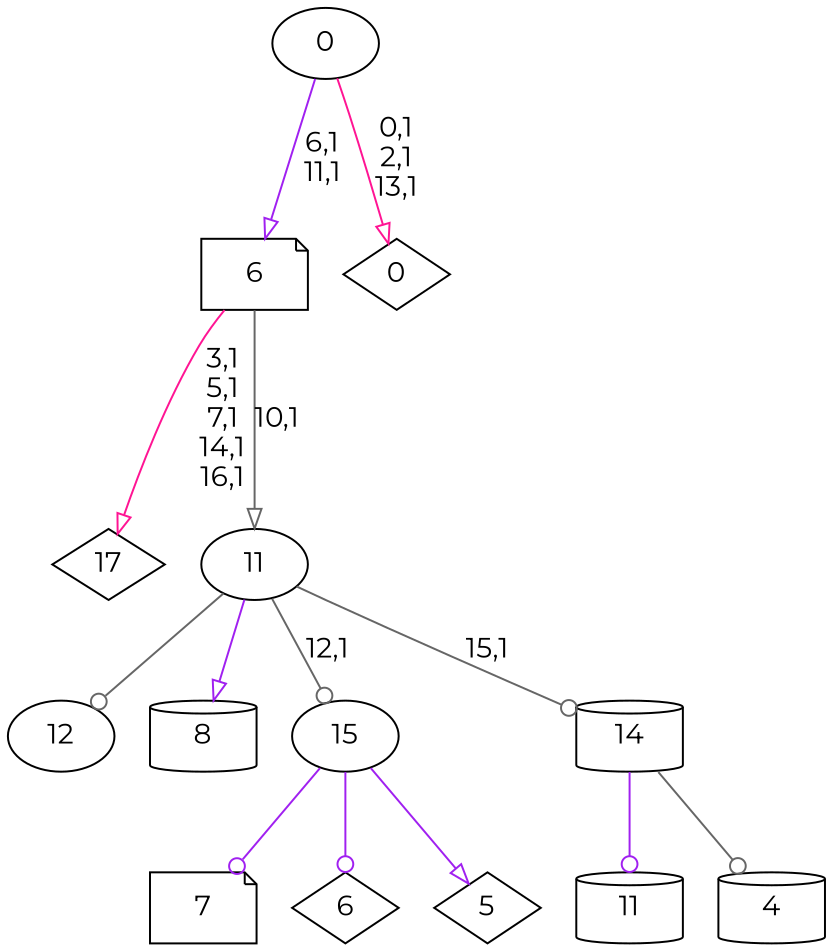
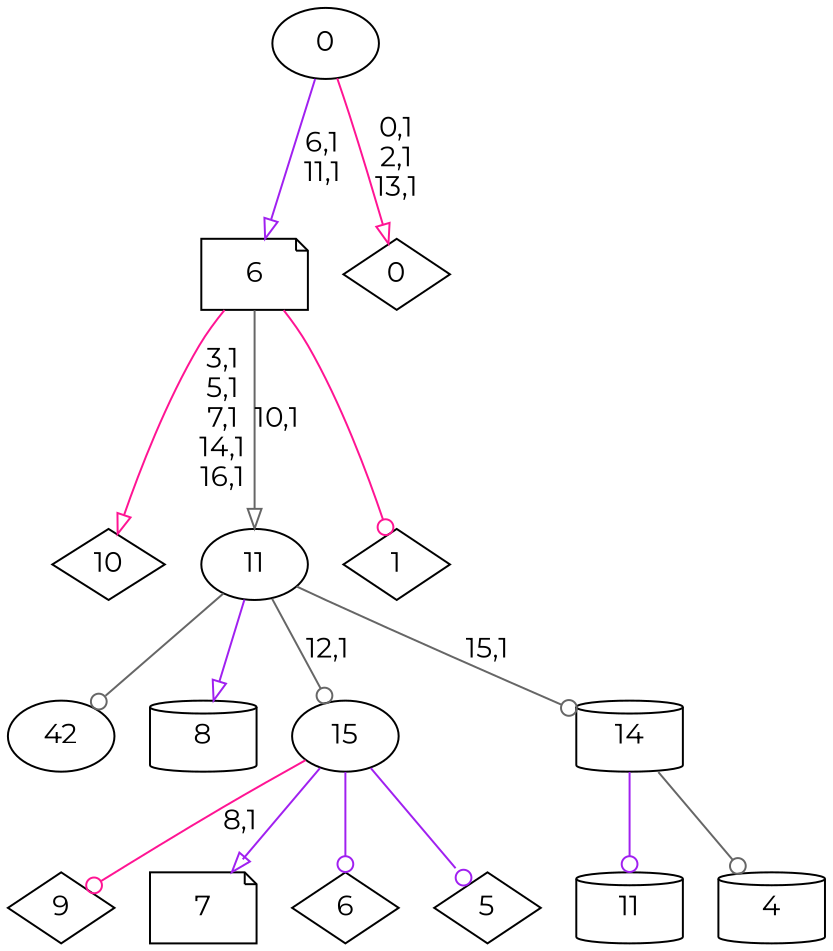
node "17": label "17" -> "10"
node "1": added
node "12": label "12" -> "42"
edge "15" -> "7": arrowhead odot -> onormal
edge "15" -> "5": arrowhead onormal -> odot
node "9": added
